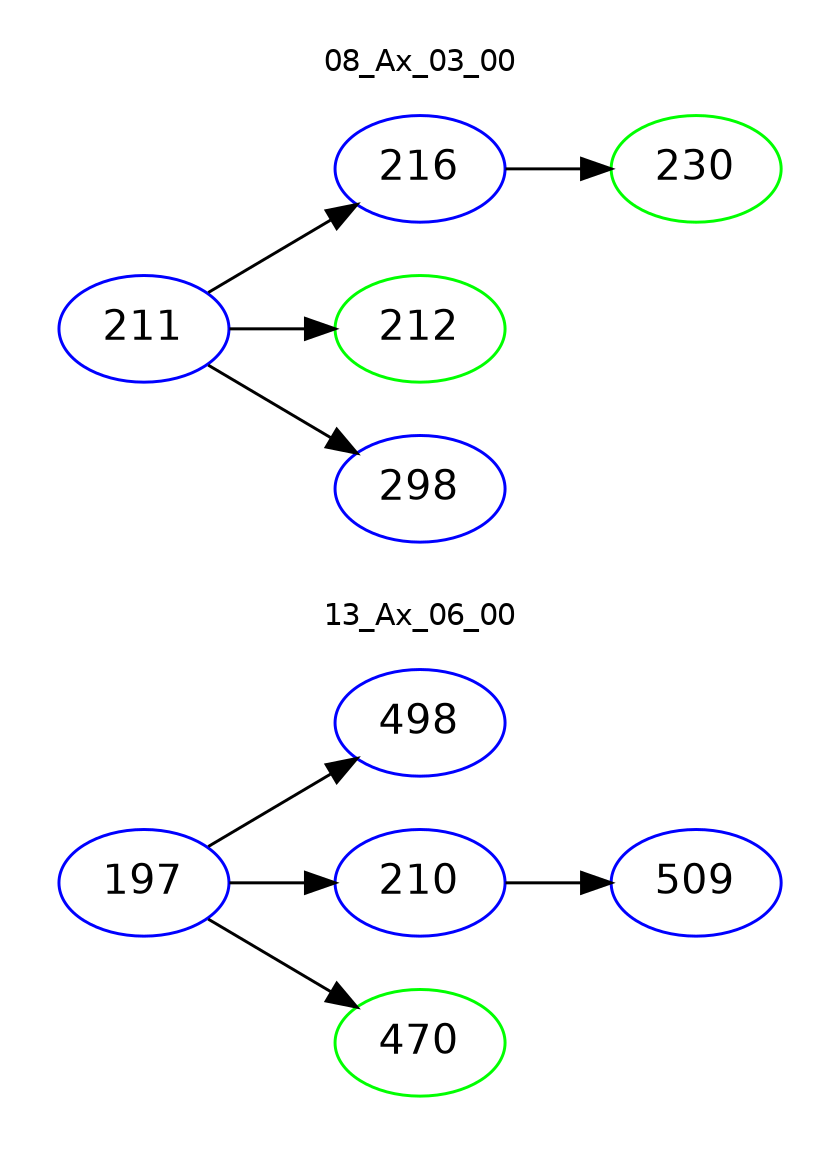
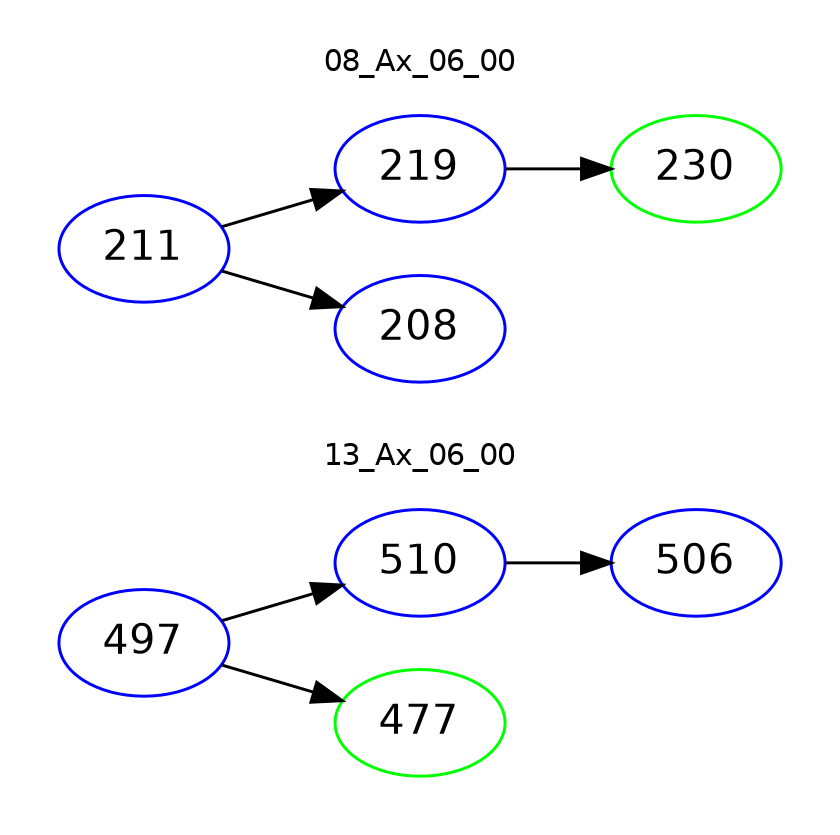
cluster "08_Ax_03_00": label "08_Ax_03_00" -> "08_Ax_06_00"
node "216": label "216" -> "219"
node "212": removed
node "298": label "298" -> "208"
node "498": removed
node "197": label "197" -> "497"
node "210": label "210" -> "510"
node "509": label "509" -> "506"
node "470": label "470" -> "477"
